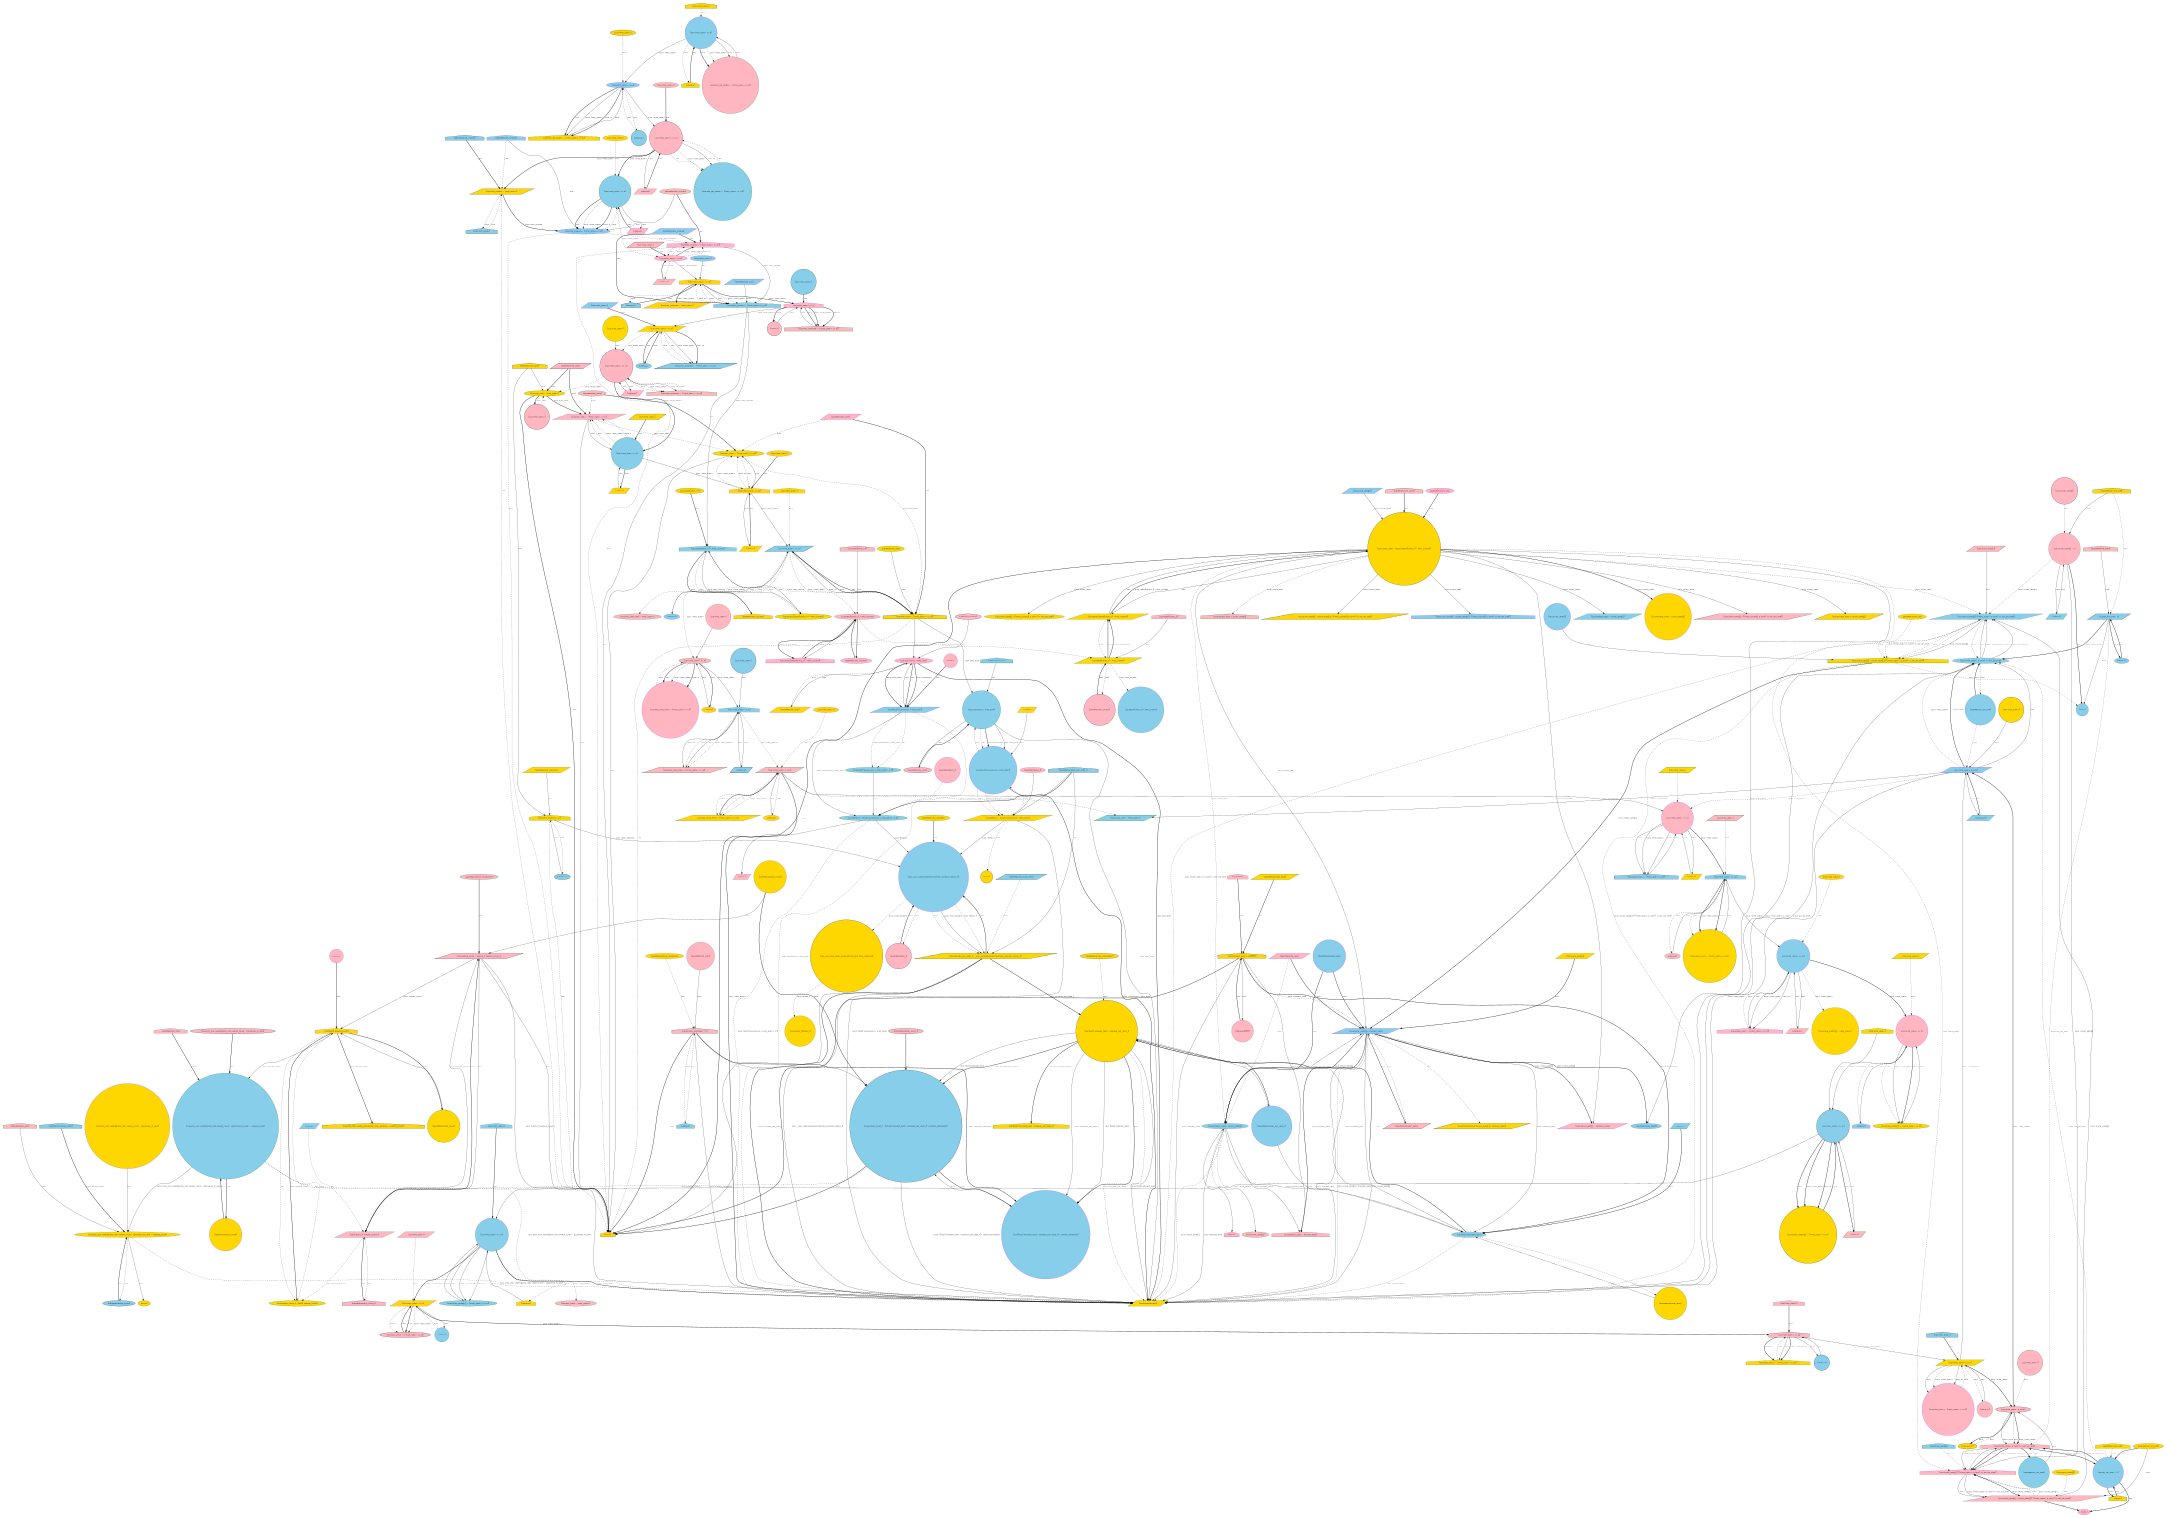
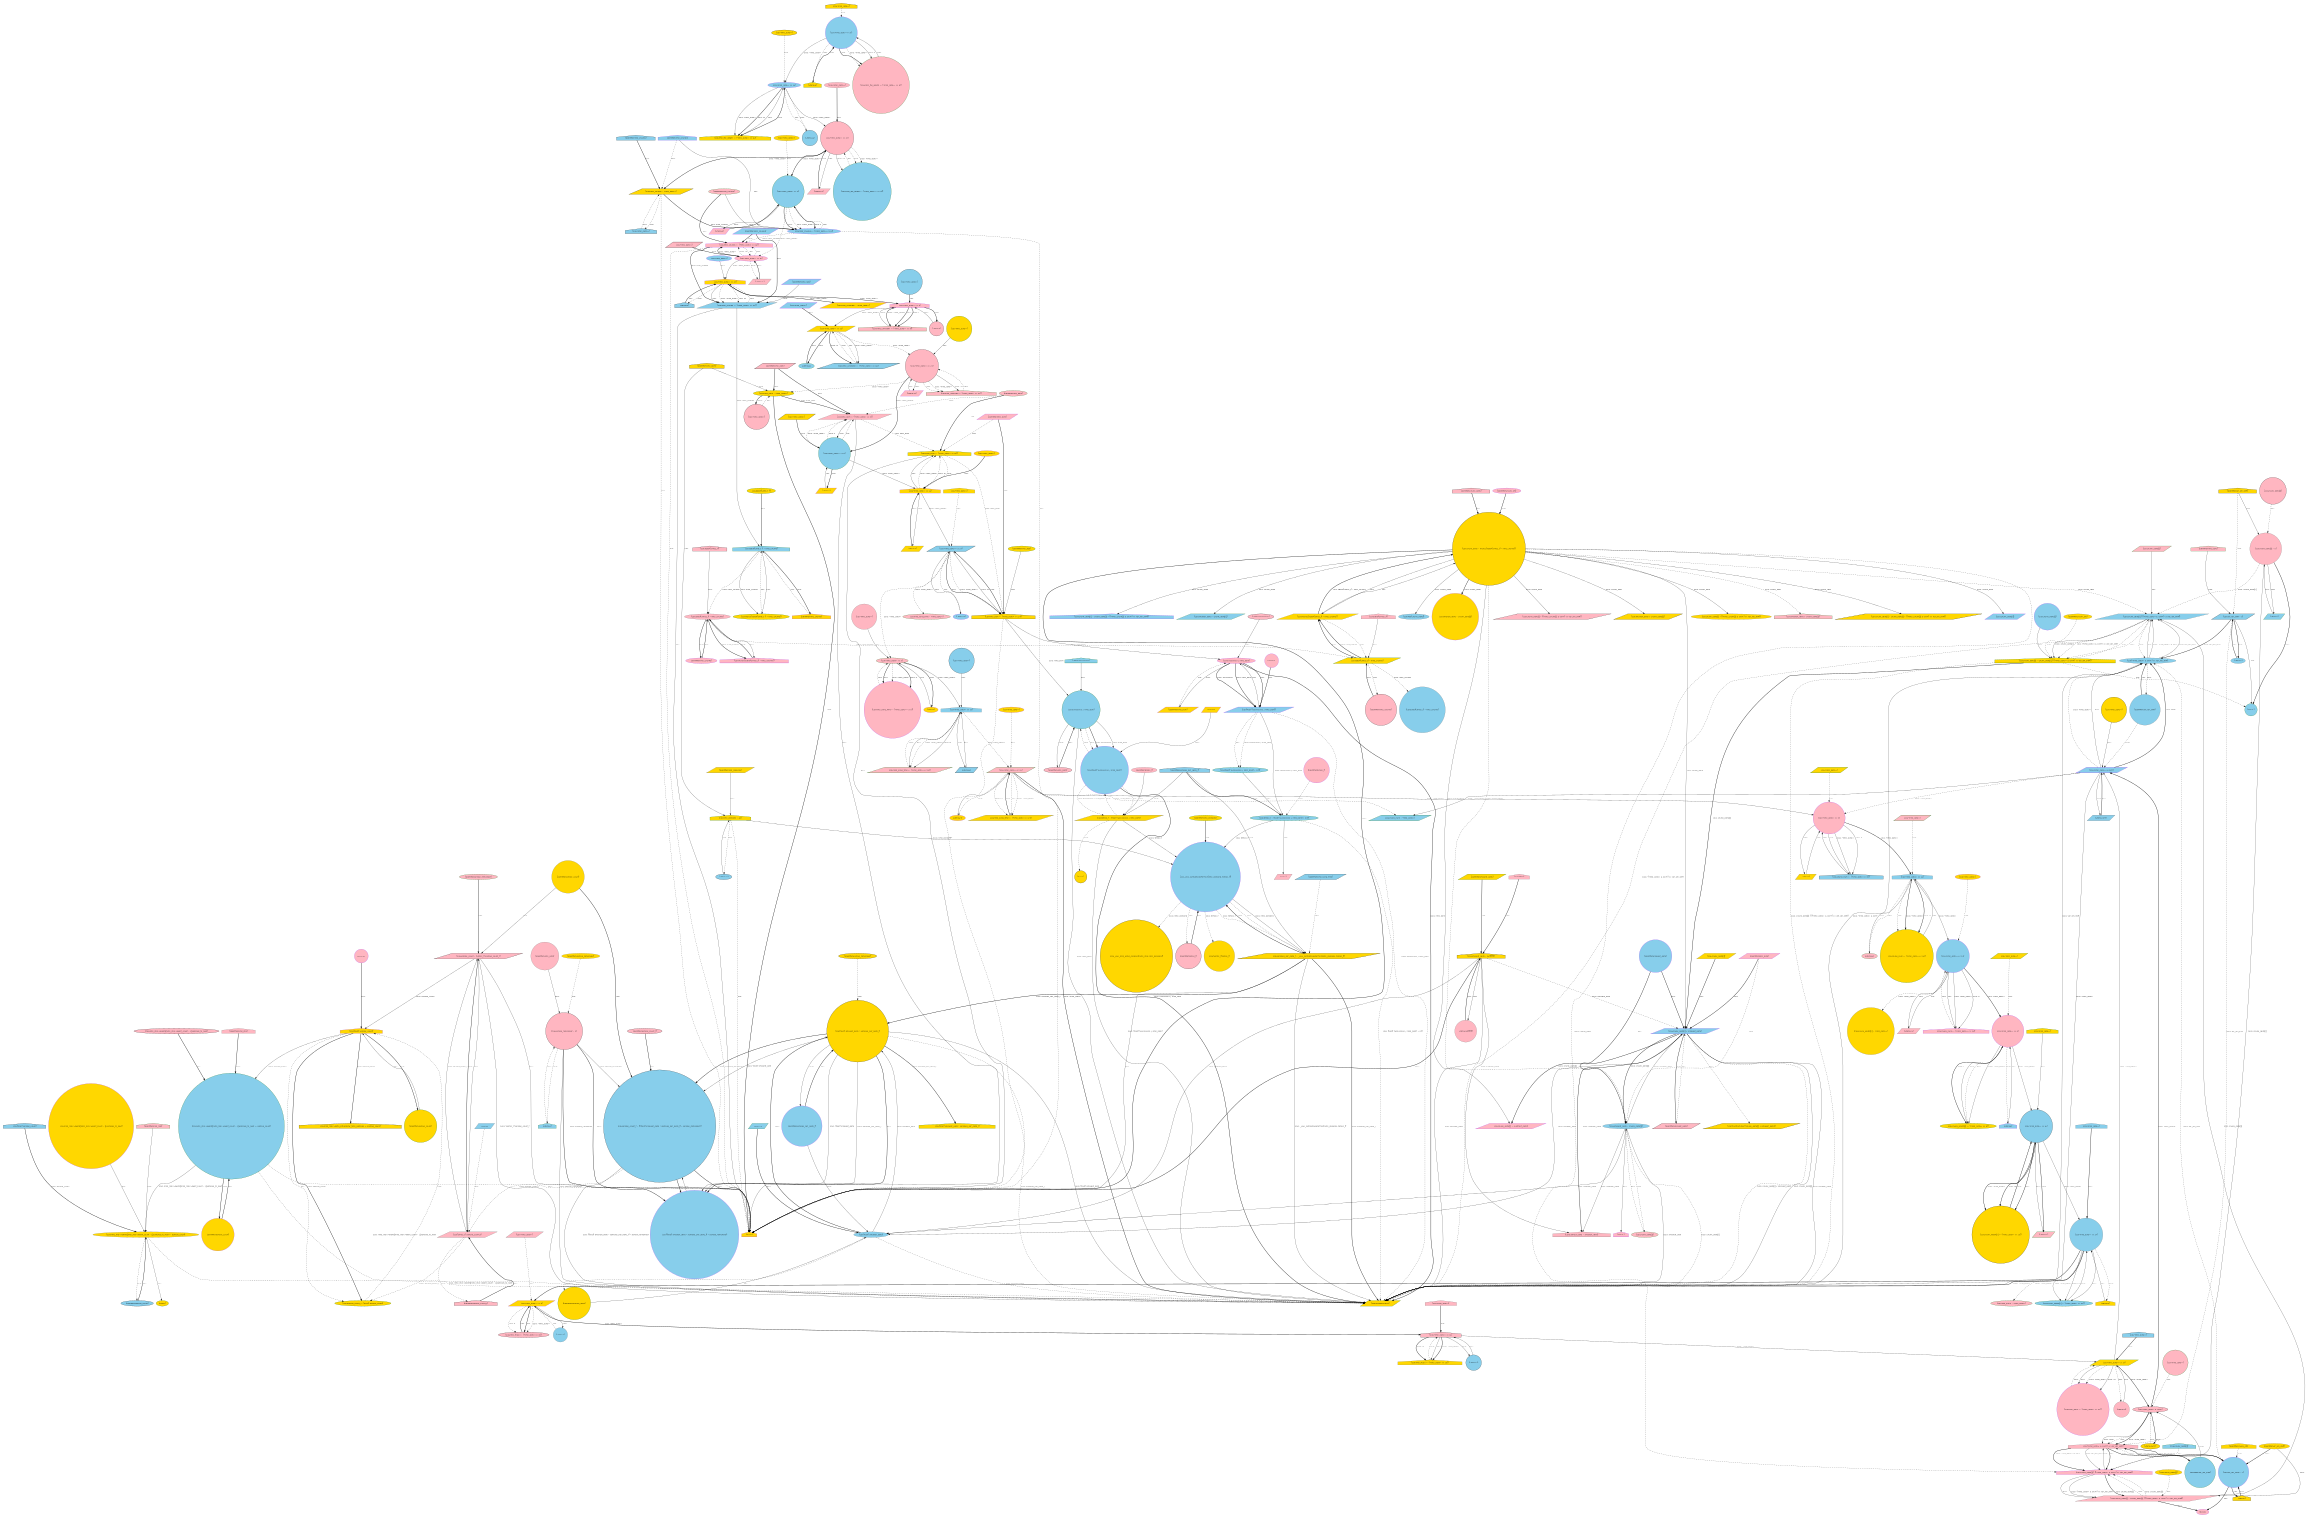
edge "(Call,hmp_chunks += (*hmp_data++ << 16))" -> "(Call,hmp_chunks += (*hmp_data++ << 24))": style solid -> bold
node "(Call,hmp_chunks += (*hmp_data++ << 24))": shape house -> parallelogram
node "(Call,hmp_bpm += (*hmp_data++ << 16))": shape ellipse -> house
edge "(Call,!chunk_delta[i])" -> "(Call,chunk_delta = malloc(sizeof(uint32_t) * hmp_chunks))": reversed
edge "(Call,_WM_midi_setup_divisions(hmp_mdi, hmp_divisions))" -> "(Call,(uint32_t)tempo_f)": now "(Call,_WM_GetSamplesPerTick(hmp_divisions, tempo_f))" -> "(Call,(uint32_t)tempo_f)"
edge "(Call,smallest_delta = 0xffffffff)" -> "(Call,(float) smallest_delta)": style bold -> solid
node "(Call,sample_remainder = 0)": shape house -> circle
edge "(Call,chunk_delta[i] < smallest_delta)" -> "(Call,free(chunk_delta))": removed, label "DDG: chunk_delta[i]"
